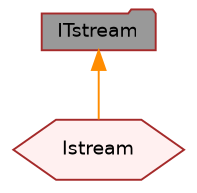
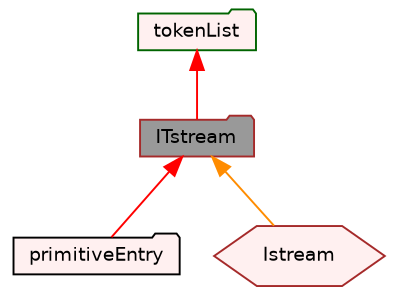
node "tokenList": added
node "primitiveEntry": added
